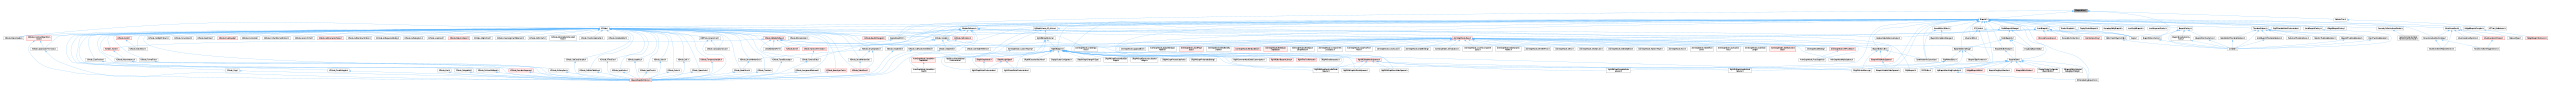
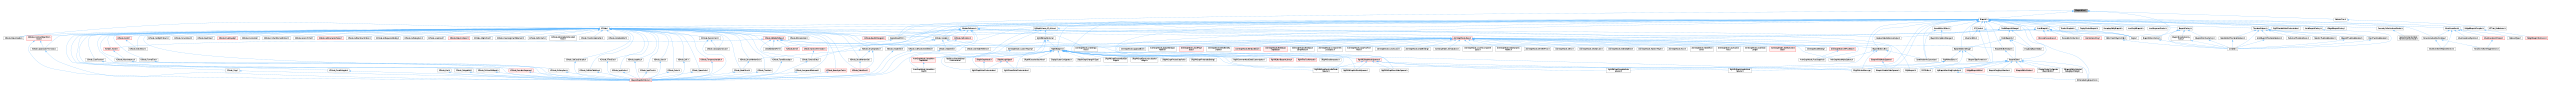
node "K2BTTask_DynamicCast.h": label "K2BTTask_DynamicCast.h" -> "K2Node_DynamicCast.h"
edge "BlueprintFieldNodeSpawner.h" -> "BlueprintEditorUtils.h": now "AnimGraphNodeAlphaOptions.h" -> "BlueprintEditorUtils.h"
